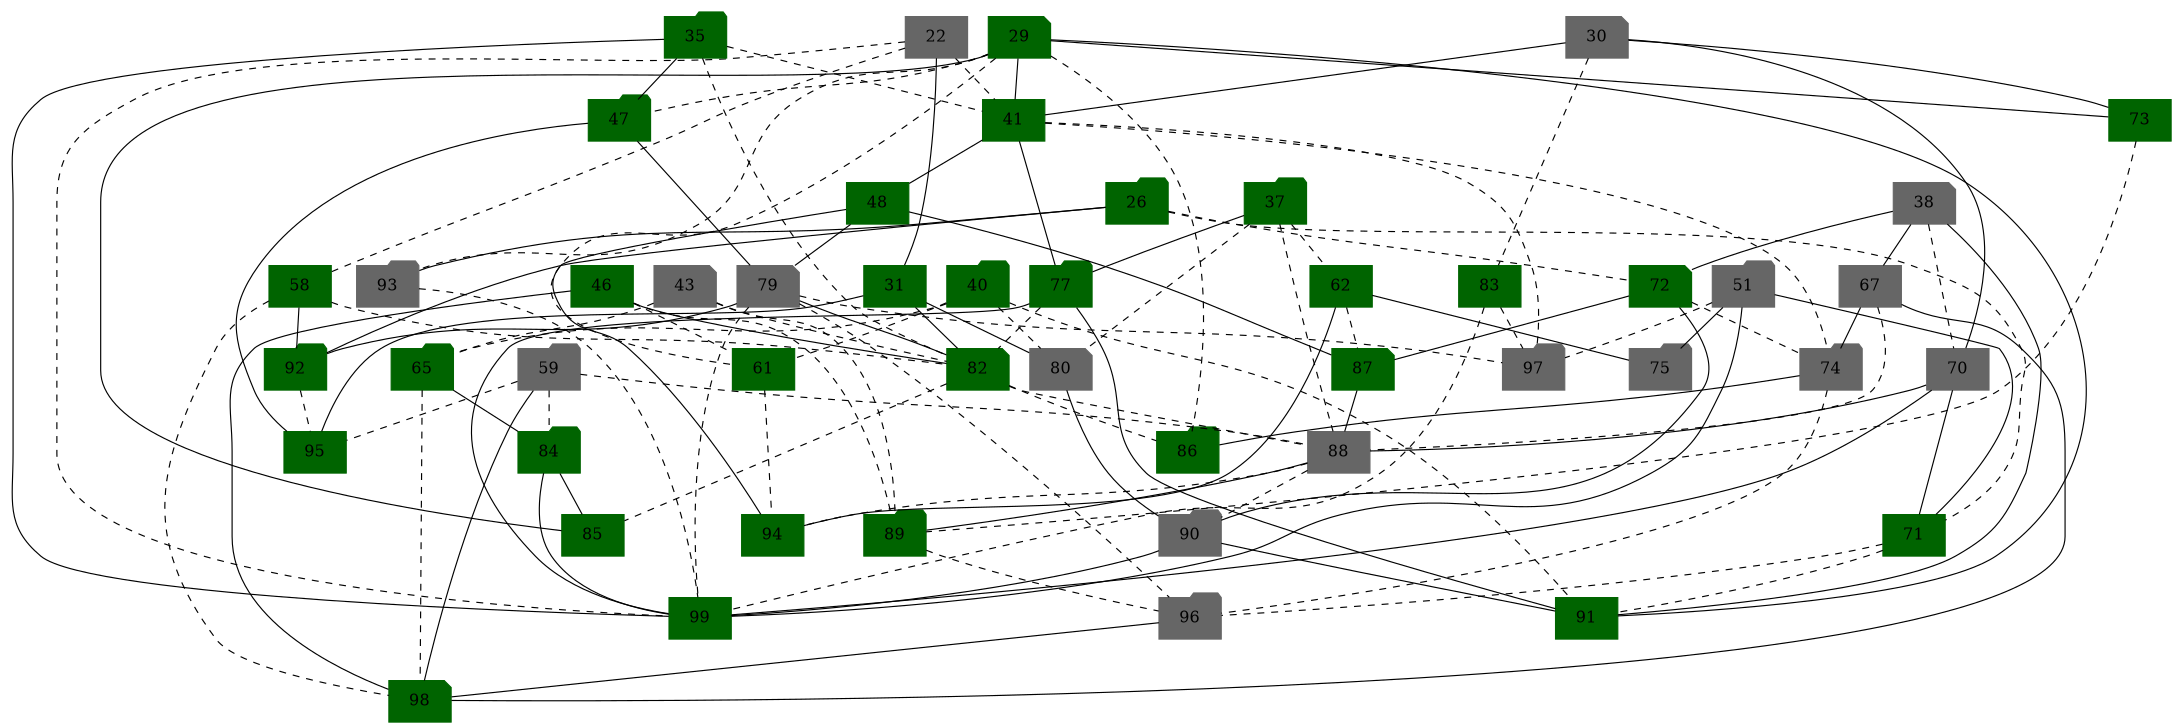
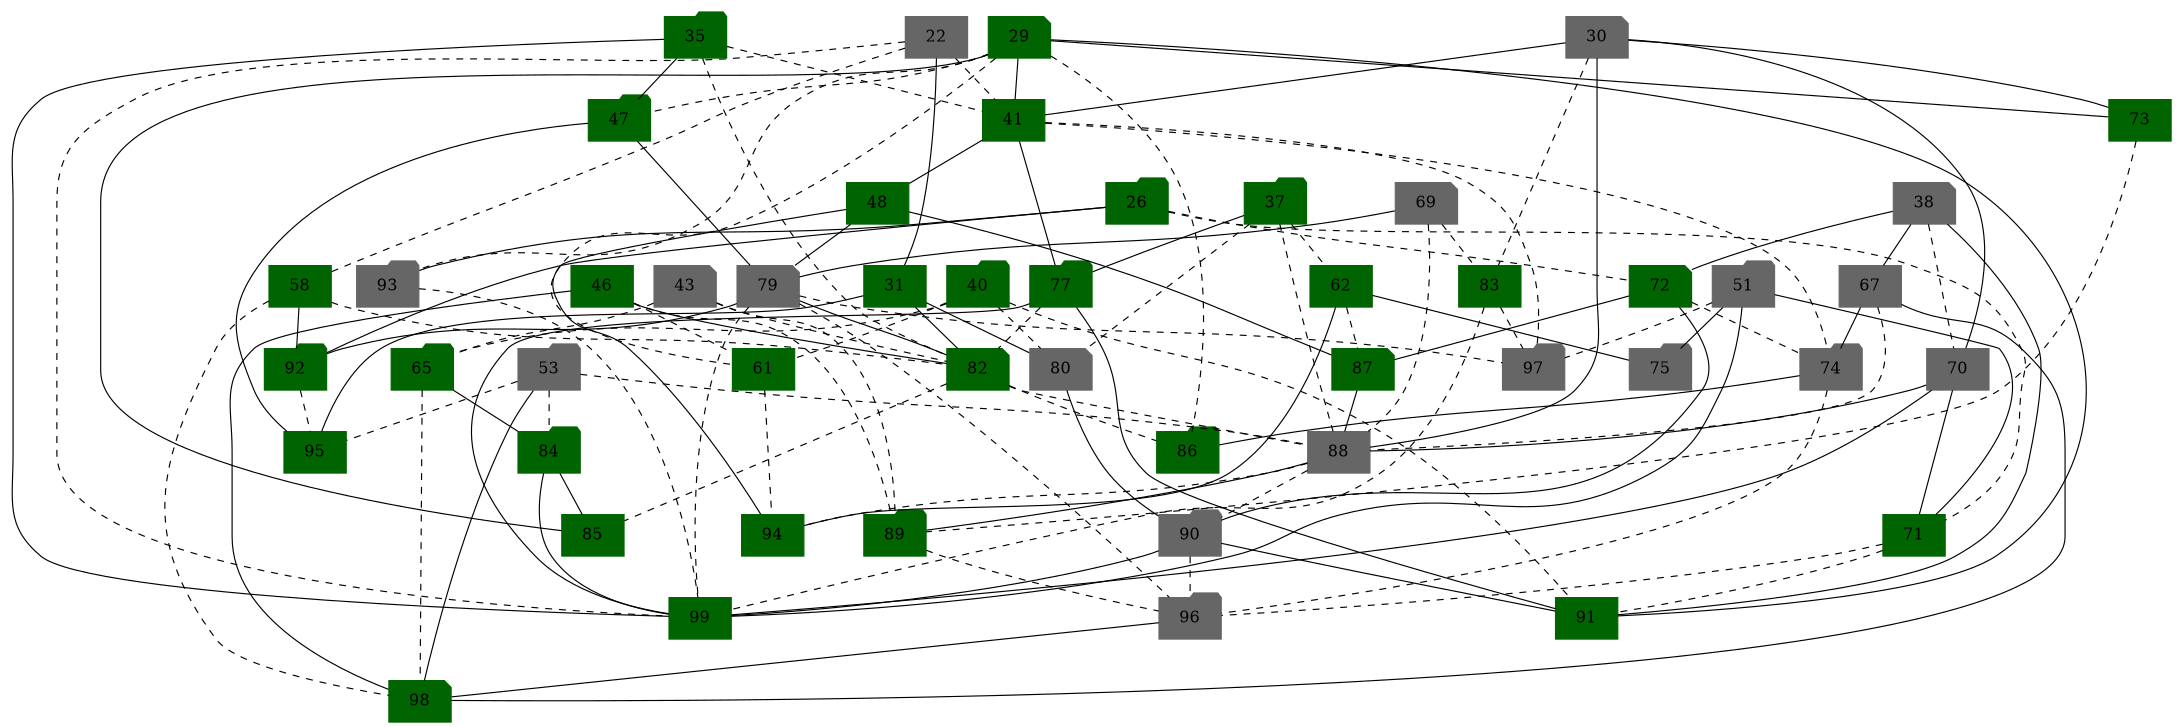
node "69": added
edge "30" -- "88": added
node "59": label "59" -> "53"
edge "90" -- "96": added
